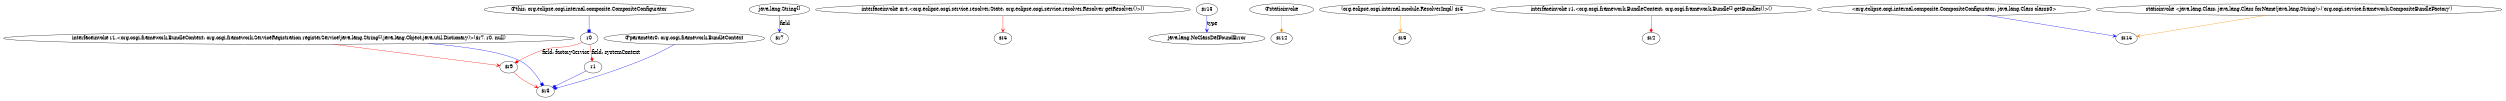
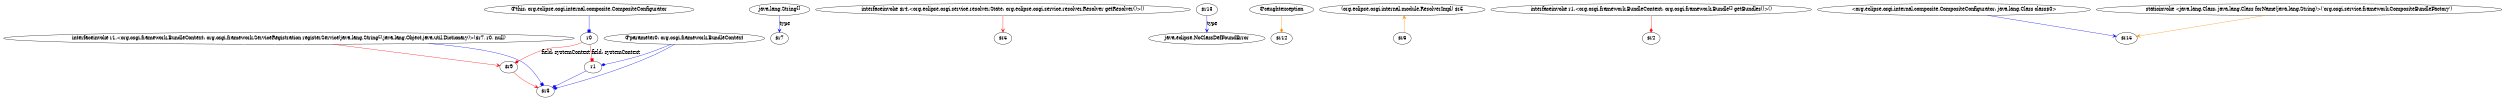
node "@staticinvoke": label "@staticinvoke" -> "@caughtexception"
edge "(org.eclipse.osgi.internal.module.ResolverImpl) $r5" -> "$r6": reversed
edge "java.lang.String[]" -> "$r7": label "field" -> "type"
node "java.lang.NoClassDefFoundError": label "java.lang.NoClassDefFoundError" -> "java.eclipse.NoClassDefFoundError"
edge "r0" -> "r1": arrowhead diamond -> box
edge "r0" -> "$r9": label "field: factoryService" -> "field: systemContext"
edge "@parameter0: org.osgi.framework.BundleContext" -> "r1": added
